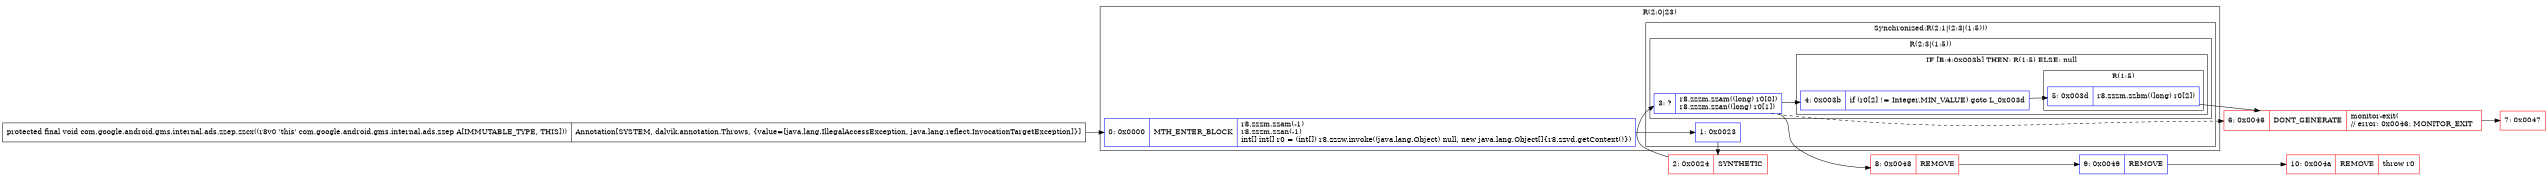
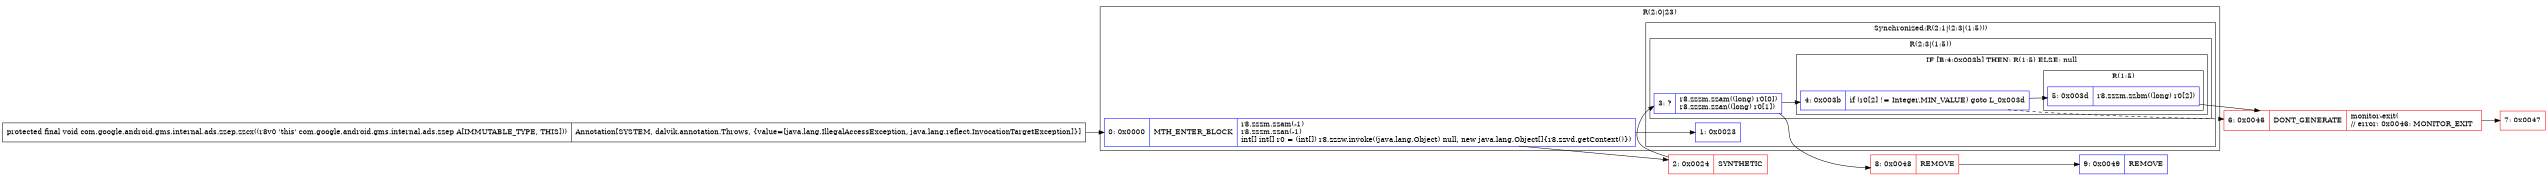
edge "3: ?" -> "6: 0x0046": now "4: 0x003b" -> "6: 0x0046"
edge "1: 0x0023" -> "2: 0x0024": now "0: 0x0000" -> "2: 0x0024"
node "10: 0x004a": removed
